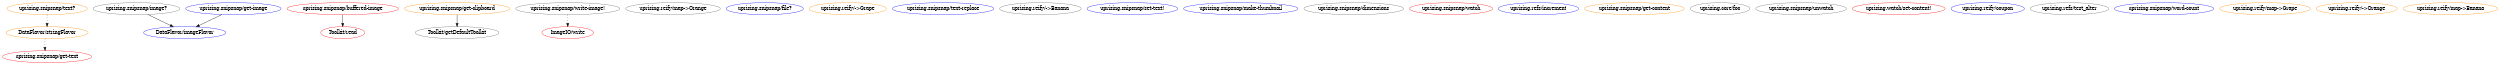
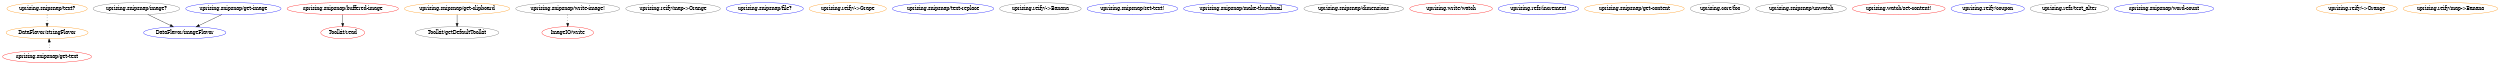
node "uprising.snipsnap/watch": label "uprising.snipsnap/watch" -> "uprising.write/watch"
node "uprising.reify/map->Grape": removed
edge "DataFlavor/stringFlavor" -> "uprising.snipsnap/get-text": reversed
